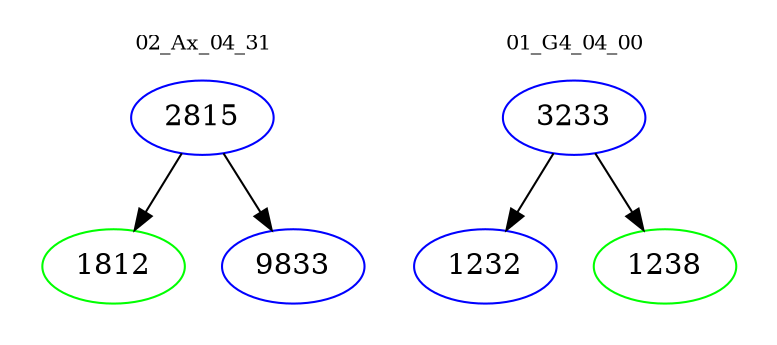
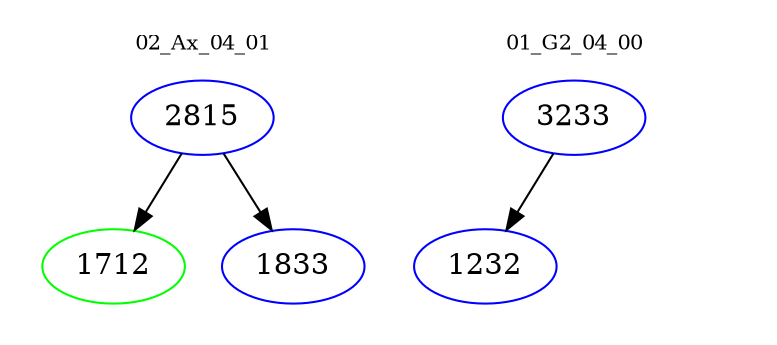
cluster "02_Ax_04_31": label "02_Ax_04_31" -> "02_Ax_04_01"
cluster "01_G4_04_00": label "01_G4_04_00" -> "01_G2_04_00"
node "1812": label "1812" -> "1712"
node "9833": label "9833" -> "1833"
node "1238": removed
